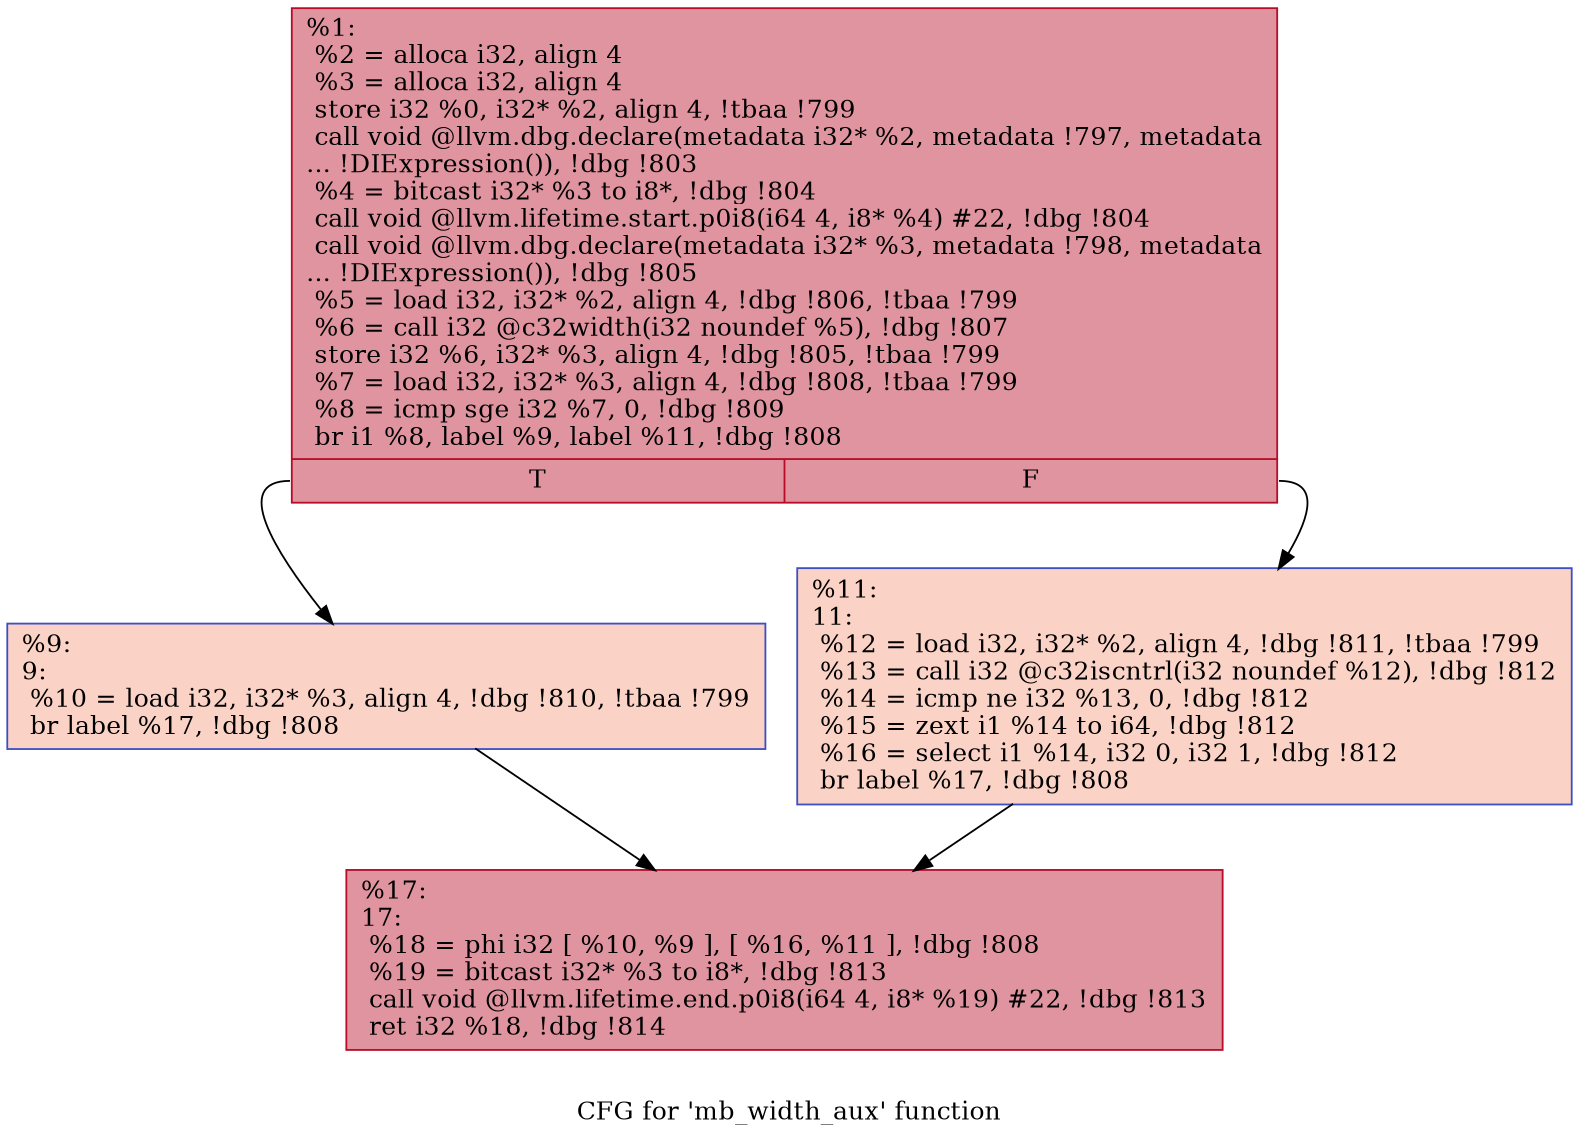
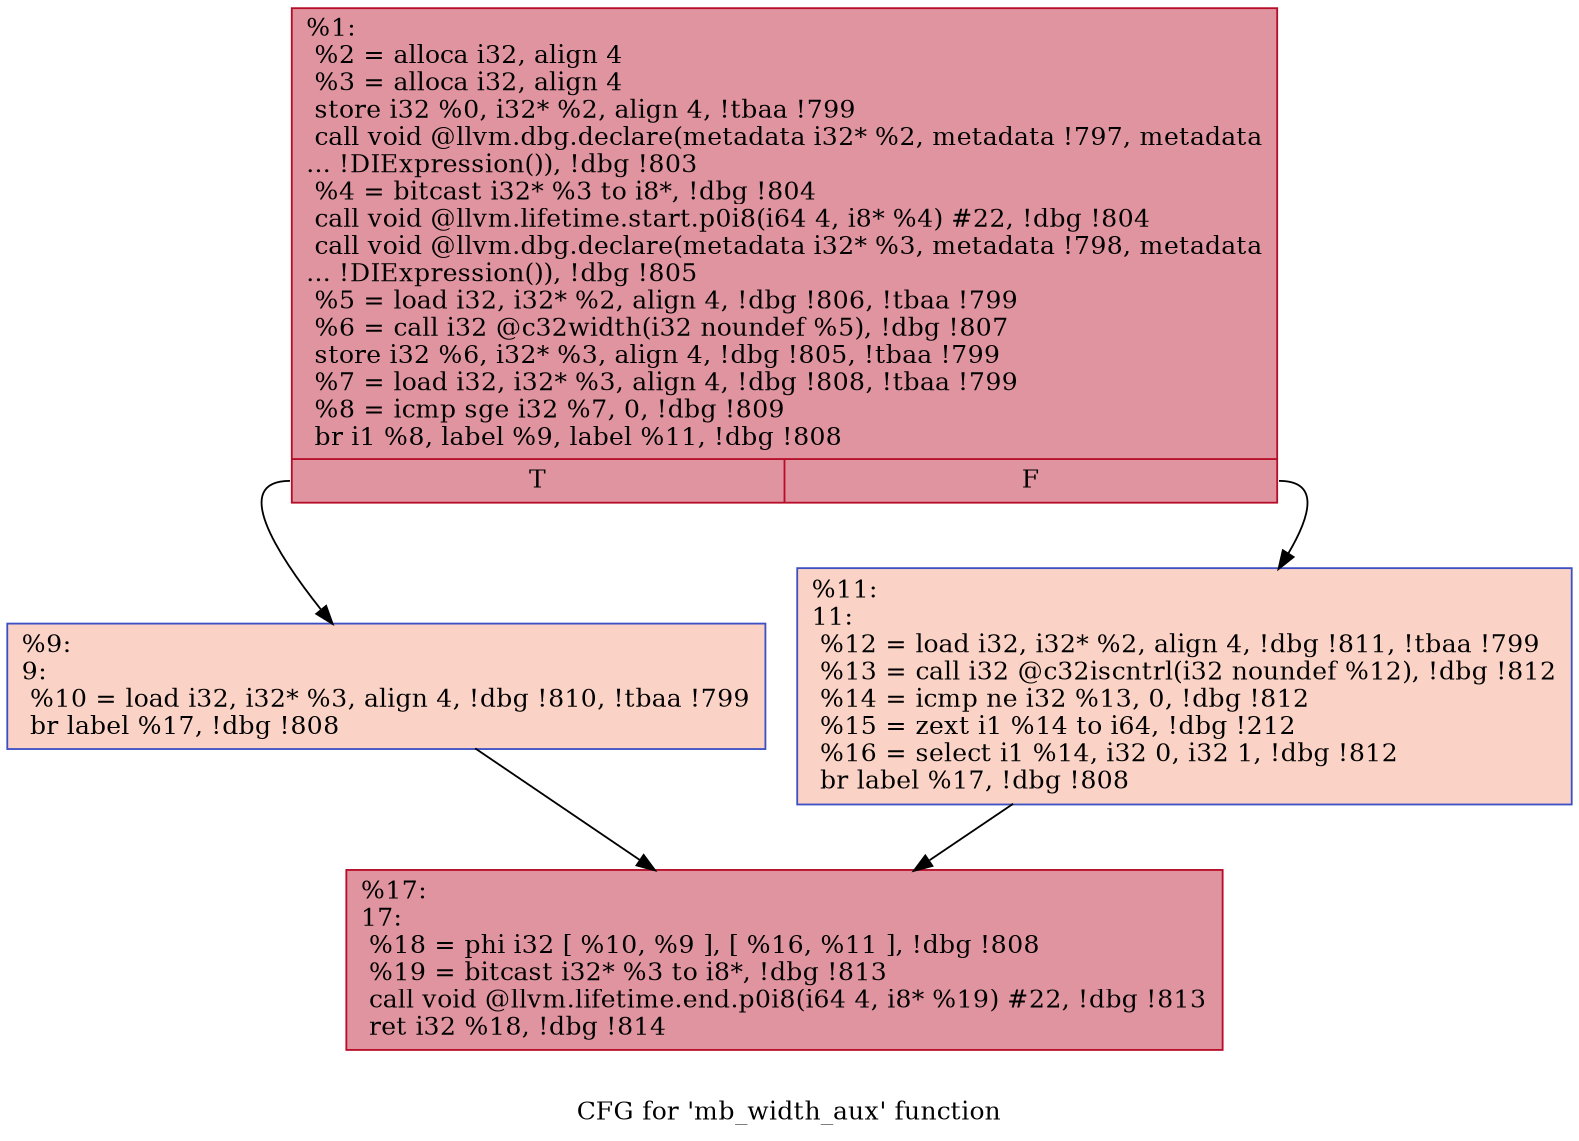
node "%11:": text "%15 = zext i1 %14 to i64, !dbg !812" -> "%15 = zext i1 %14 to i64, !dbg !212"
